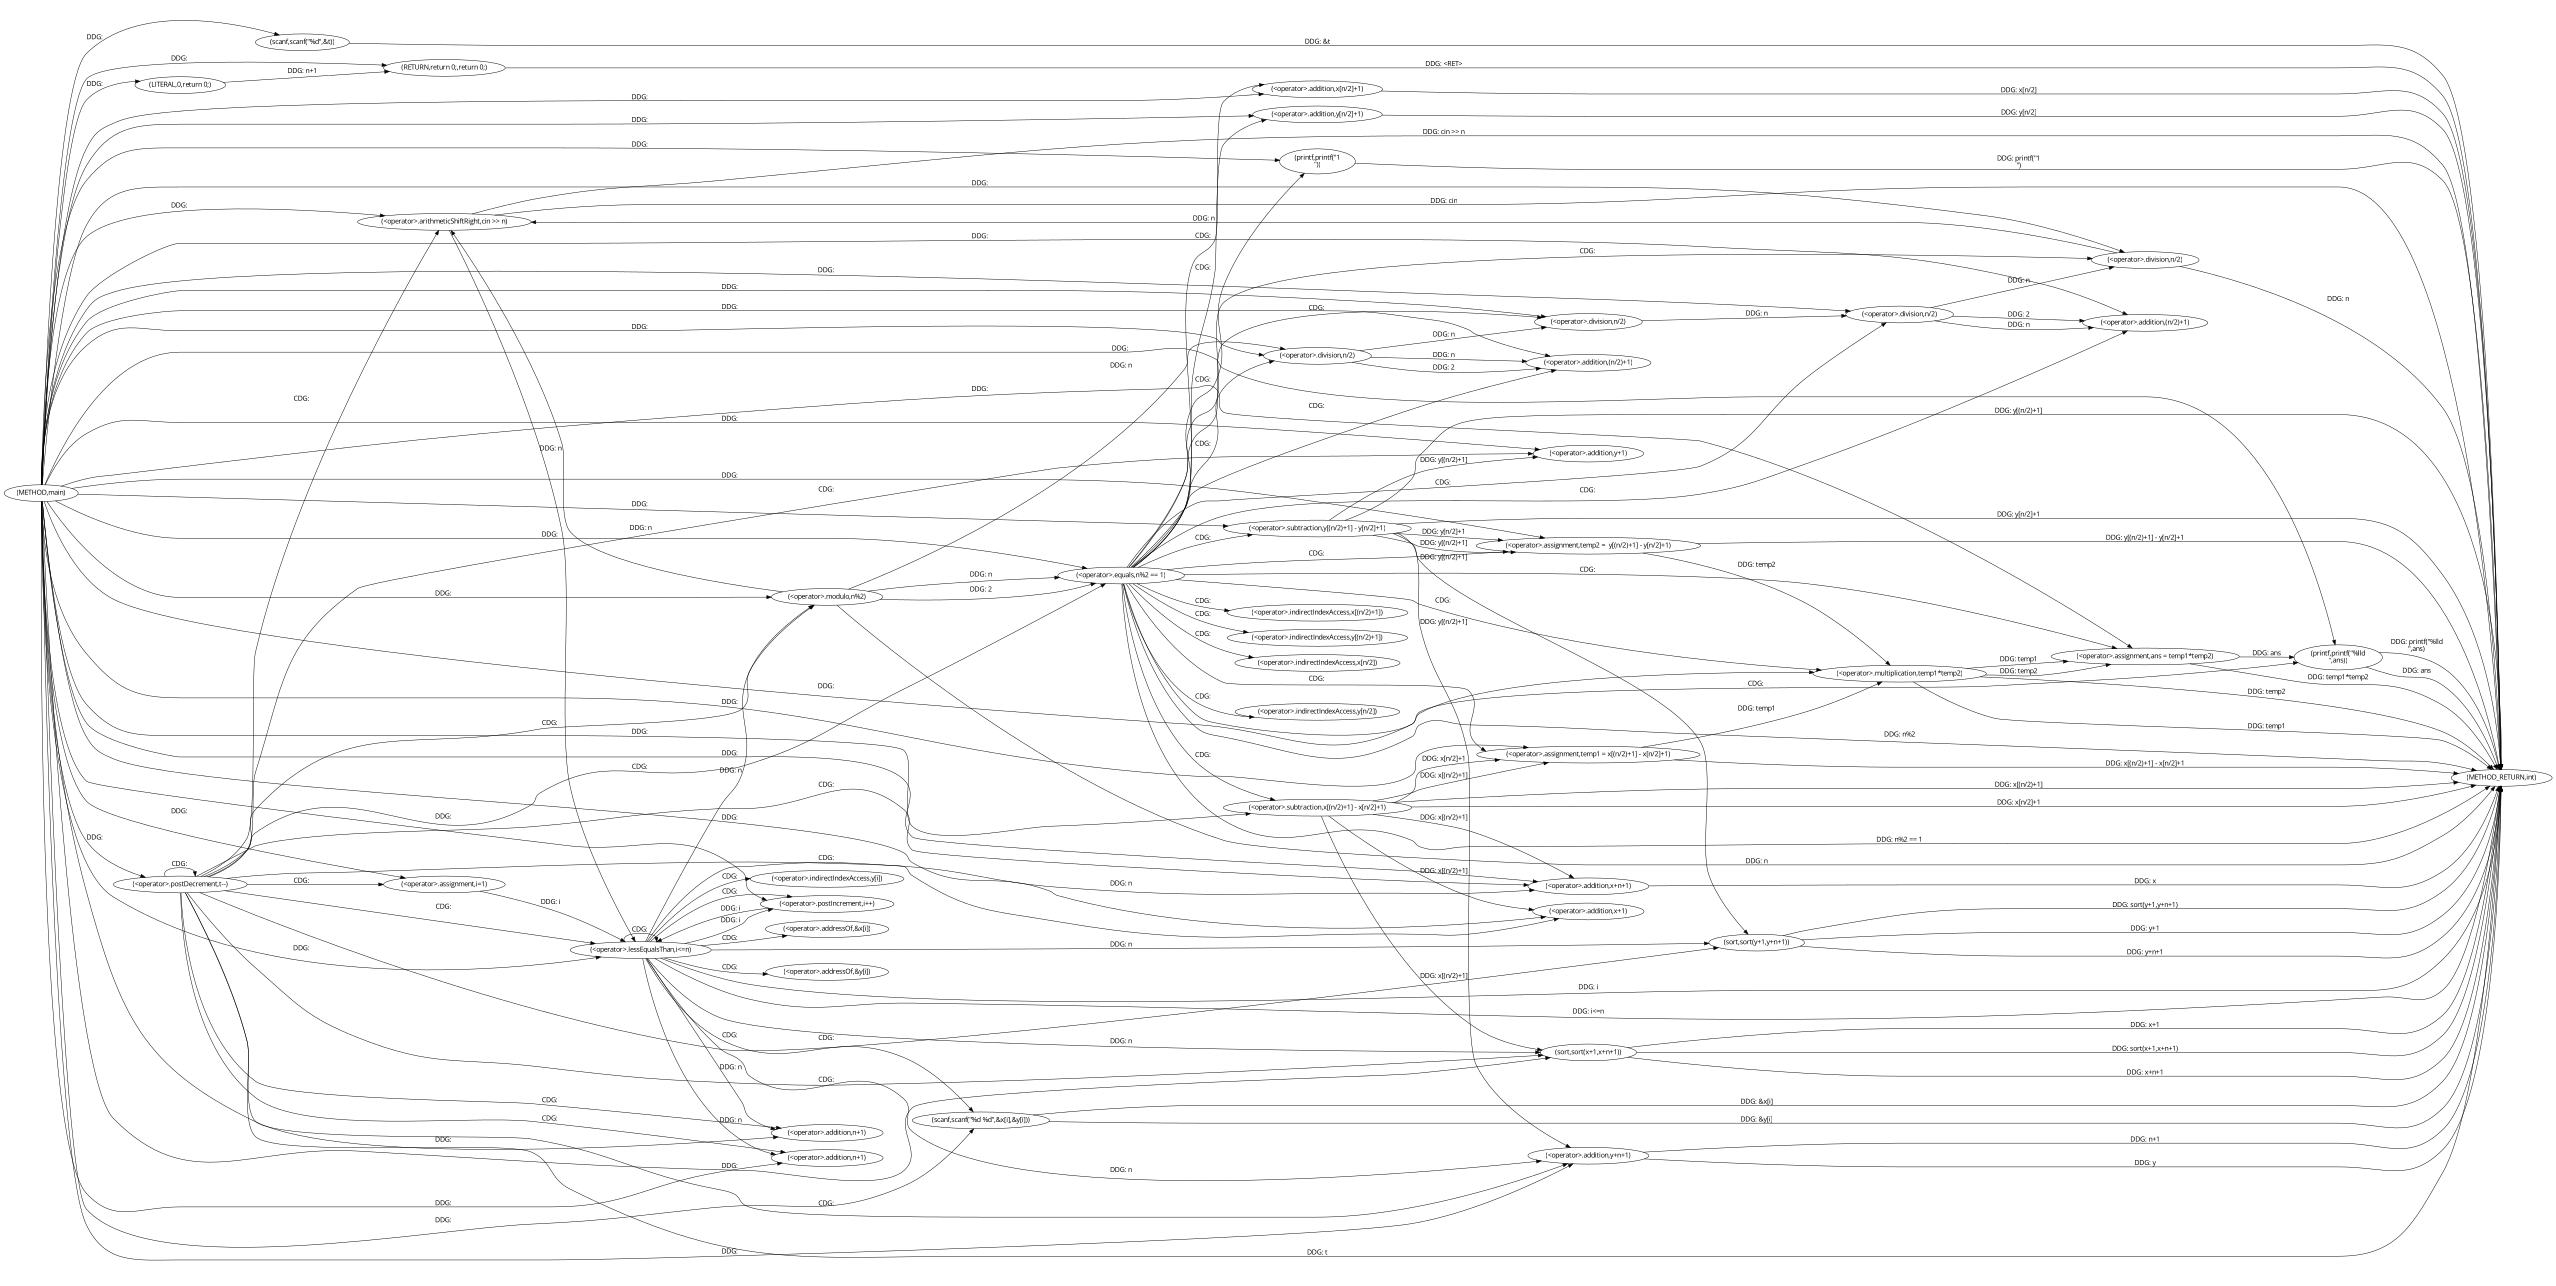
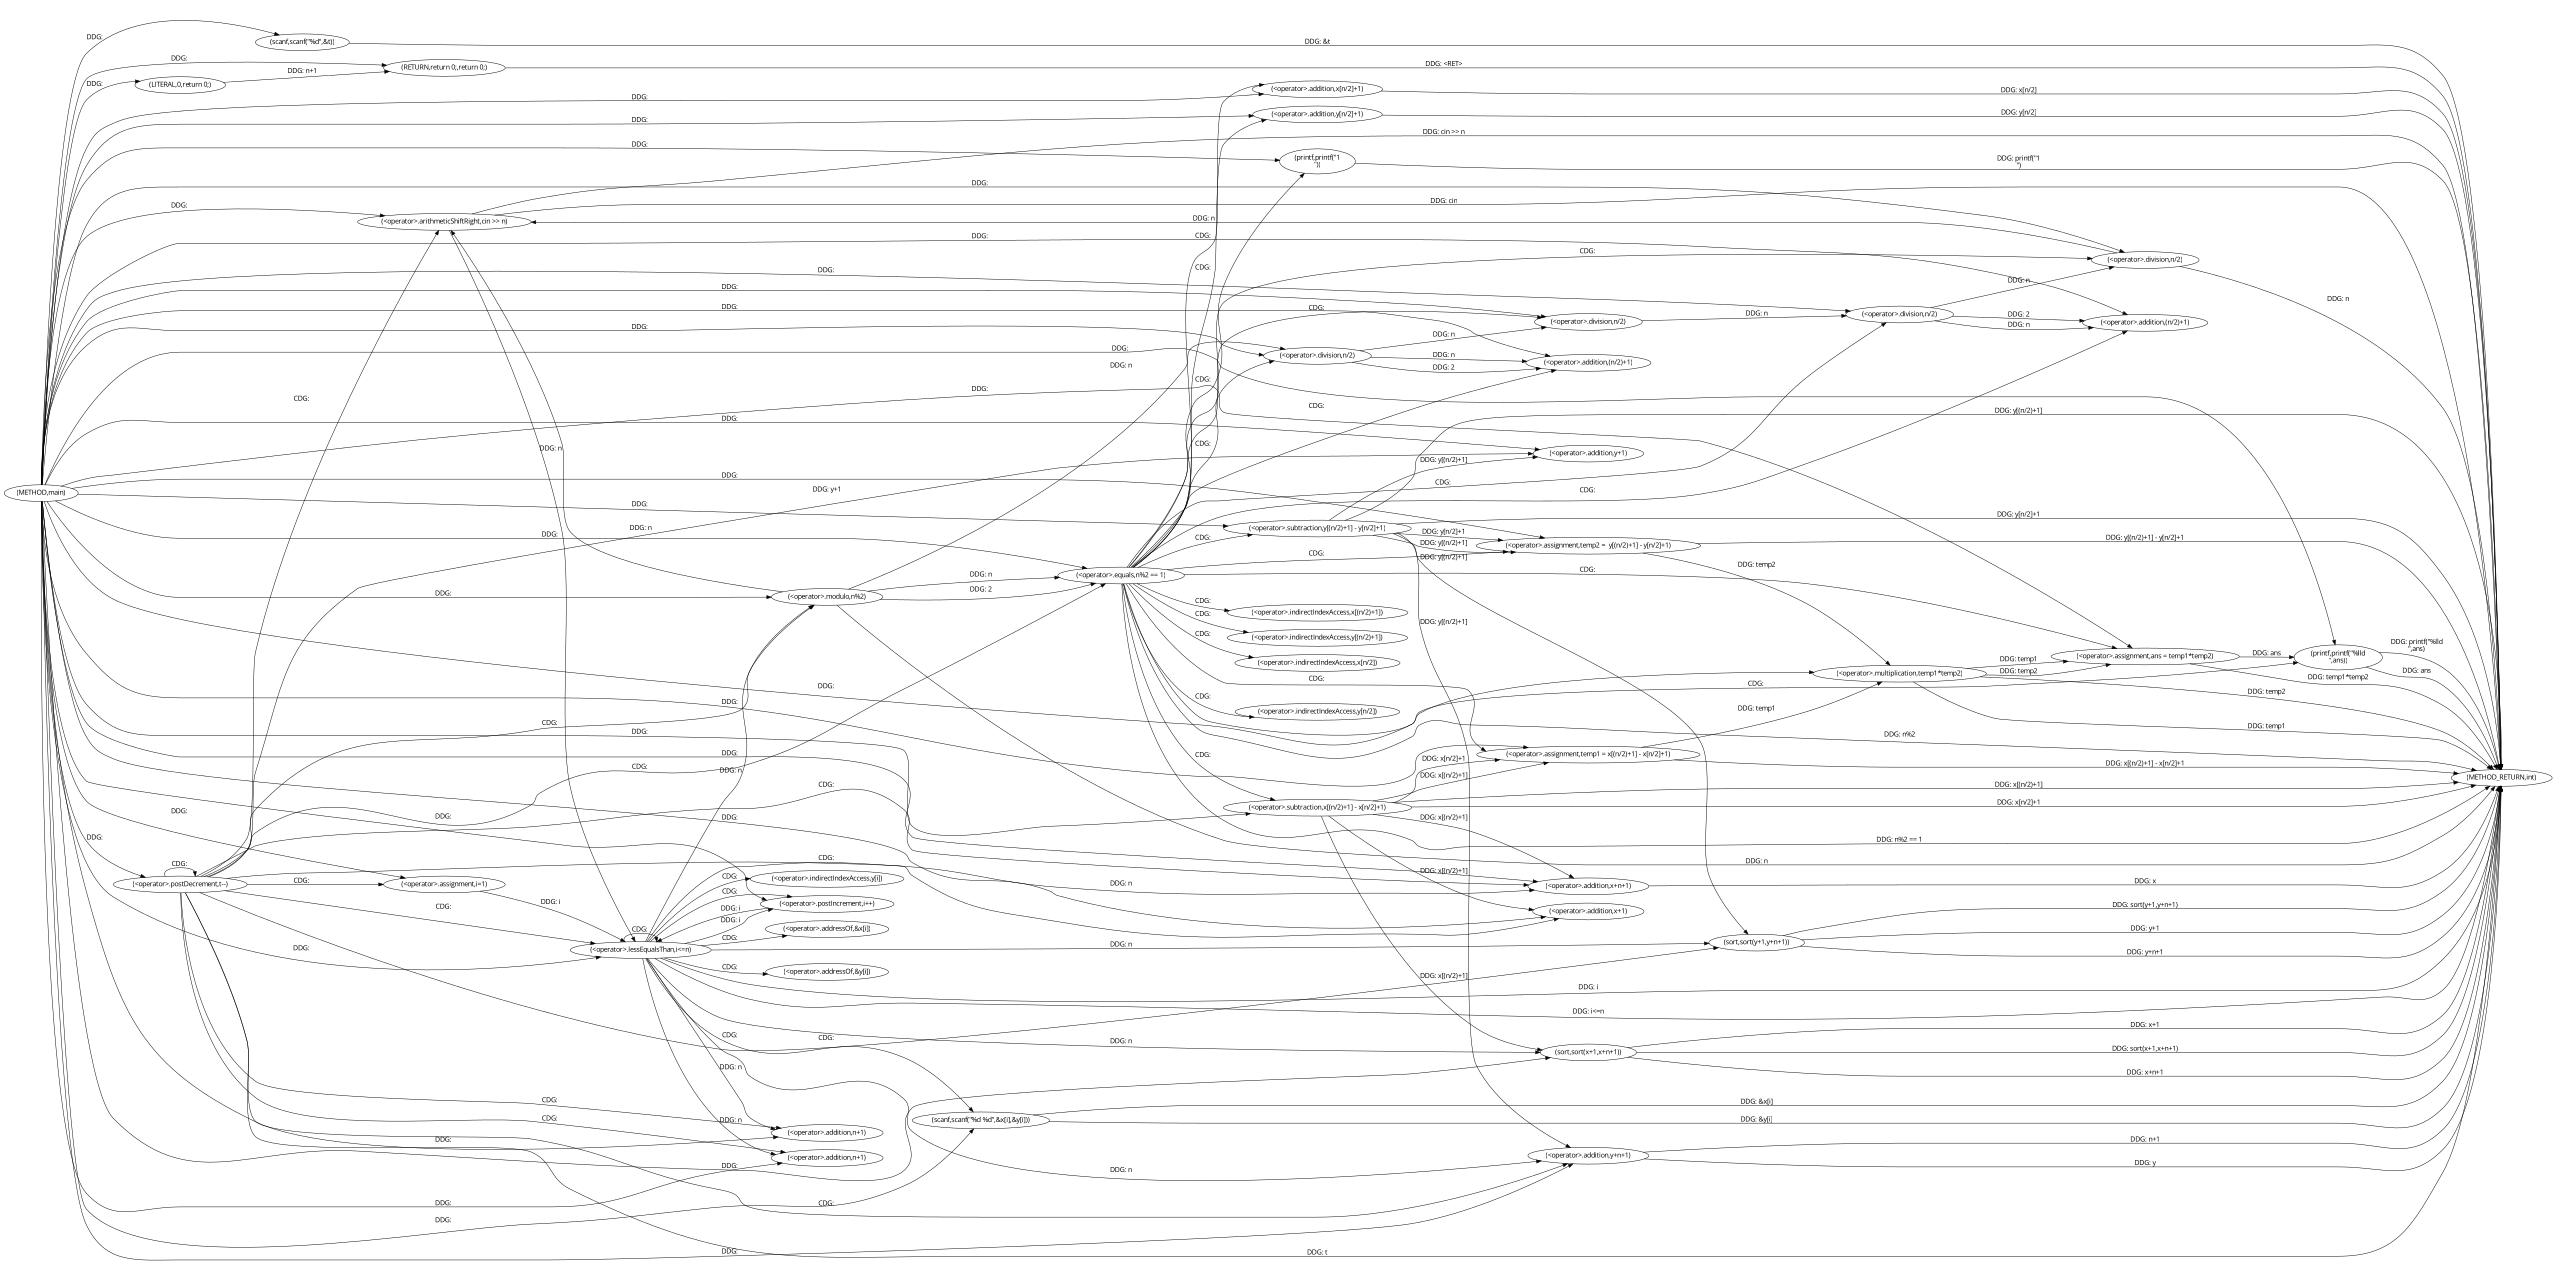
edge "(<operator>.postDecrement,t--)" -> "(<operator>.addition,y+1)": label "CDG: " -> "DDG: y+1"
edge "(<operator>.equals,n%2 == 1)" -> "(<operator>.multiplication,temp1*temp2)": removed, label "CDG:"
edge "(<operator>.postDecrement,t--)" -> "(sort,sort(x+1,x+n+1))": removed, label "CDG:"
